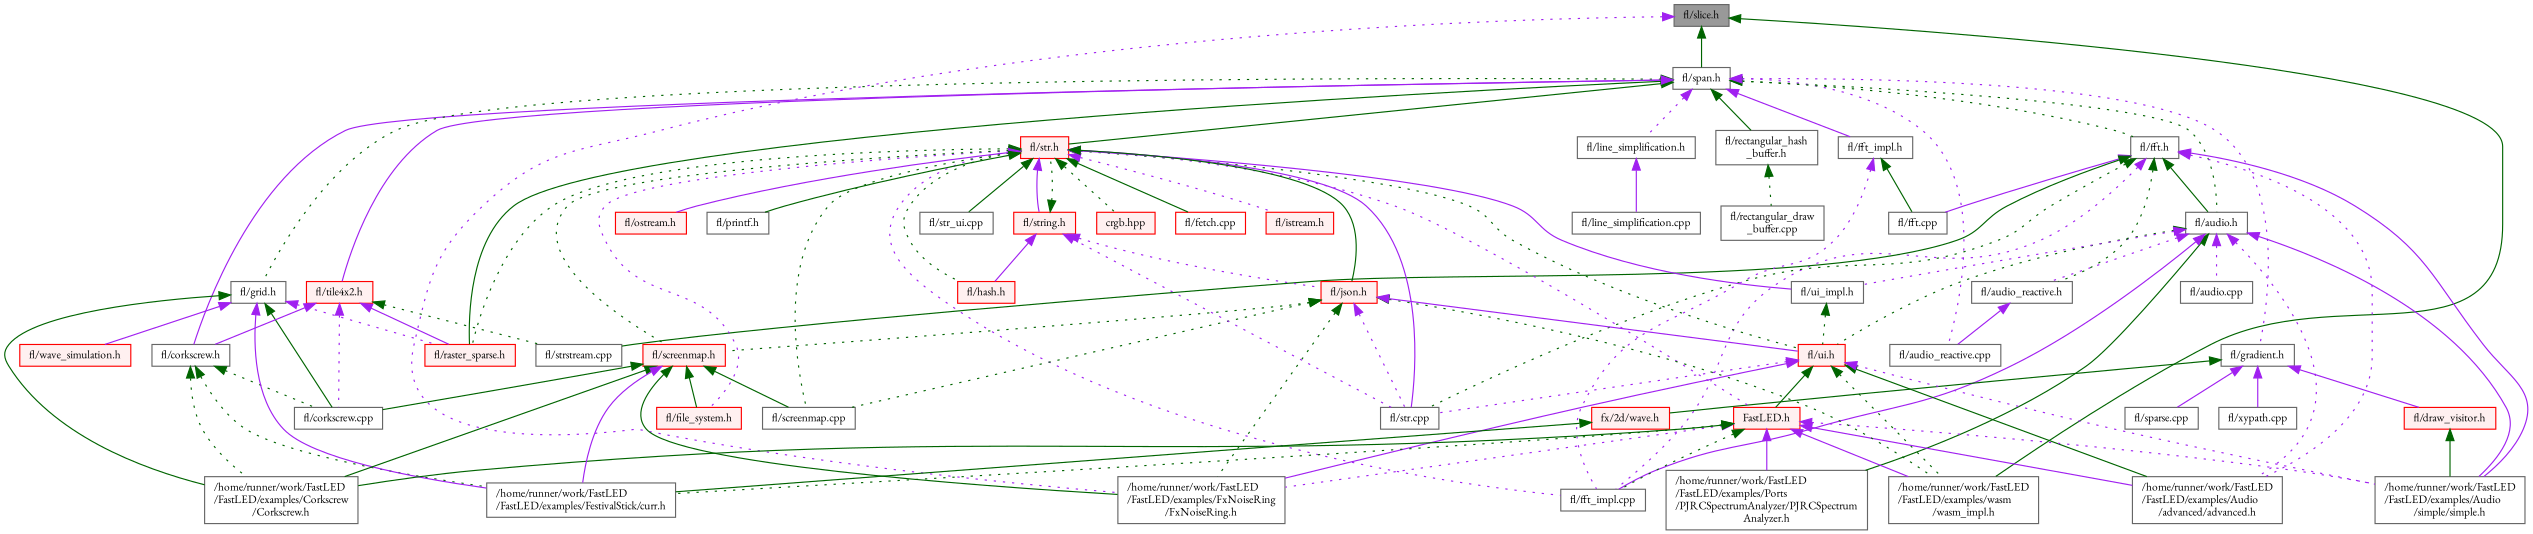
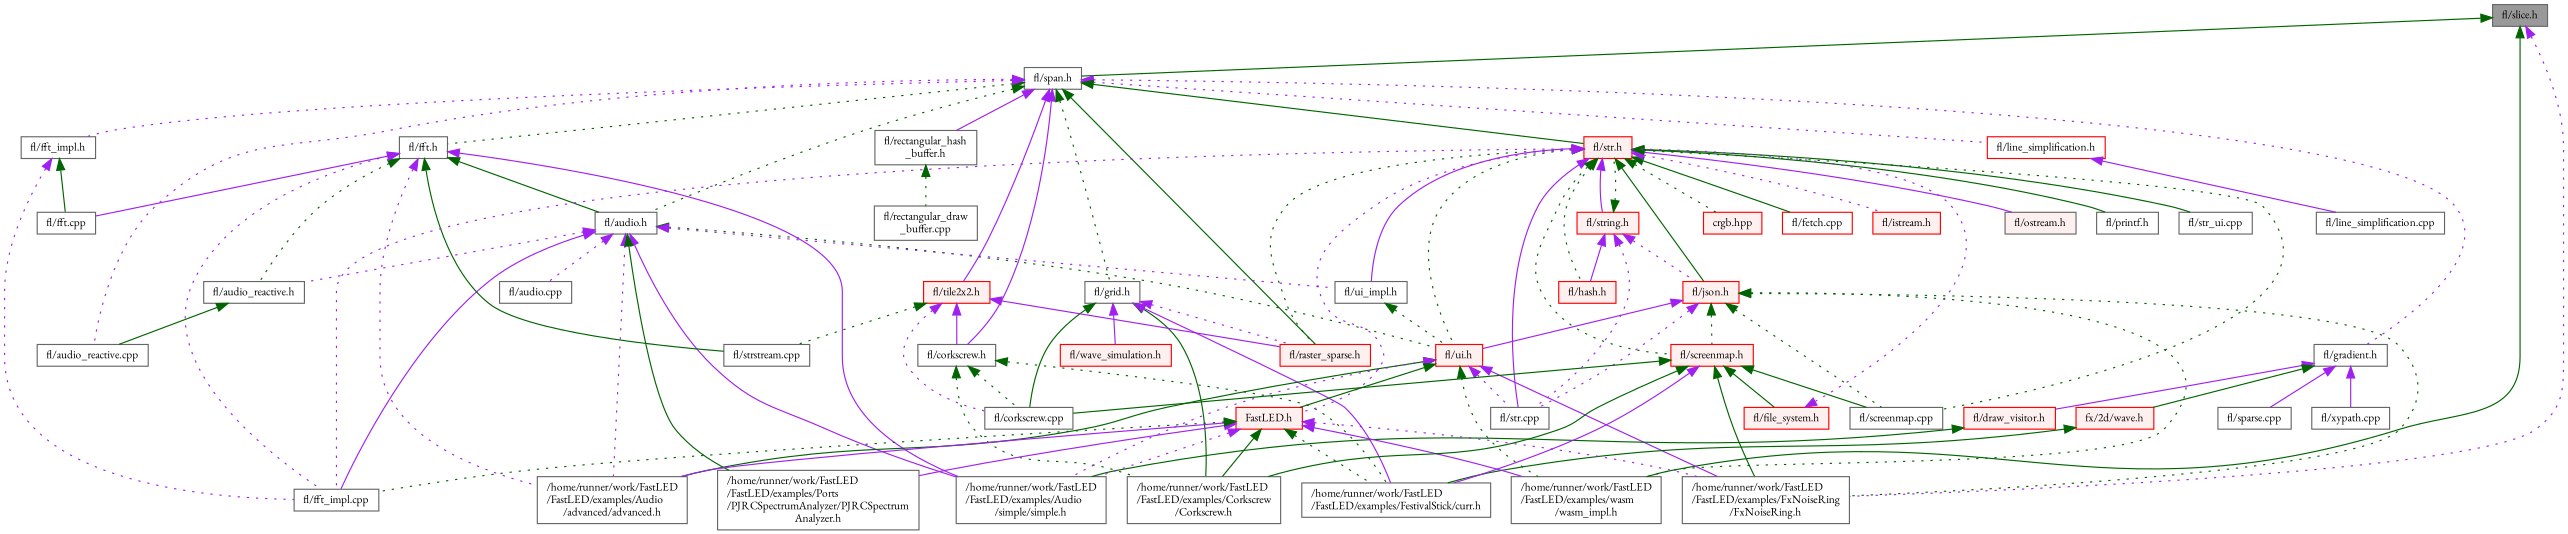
edge "fl/rectangular_hash _buffer.h" -> "fl/span.h": color darkgreen -> purple
edge "fl/fft_impl.h" -> "fl/span.h": style solid -> dotted
node "fl/line_simplification.h": color grey40 -> red
edge "fl/file_system.h" -> "fl/str.h": reversed
node "fl/ostream.h": color red -> grey40
node "fl/tile4x2.h": label "fl/tile4x2.h" -> "fl/tile2x2.h"
edge "fl/str.cpp" -> "fl/fft.h": removed
edge "fl/audio_reactive.cpp" -> "fl/audio_reactive.h": color purple -> darkgreen
